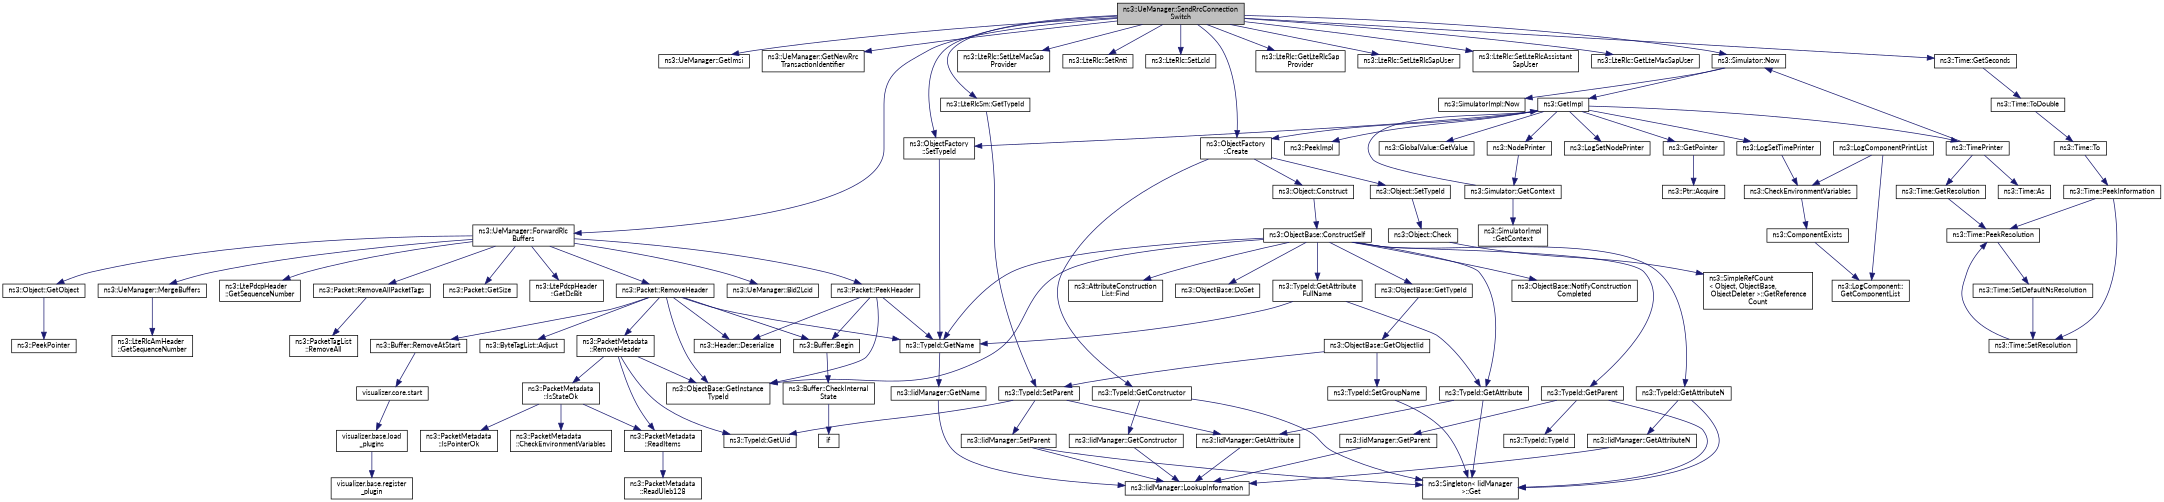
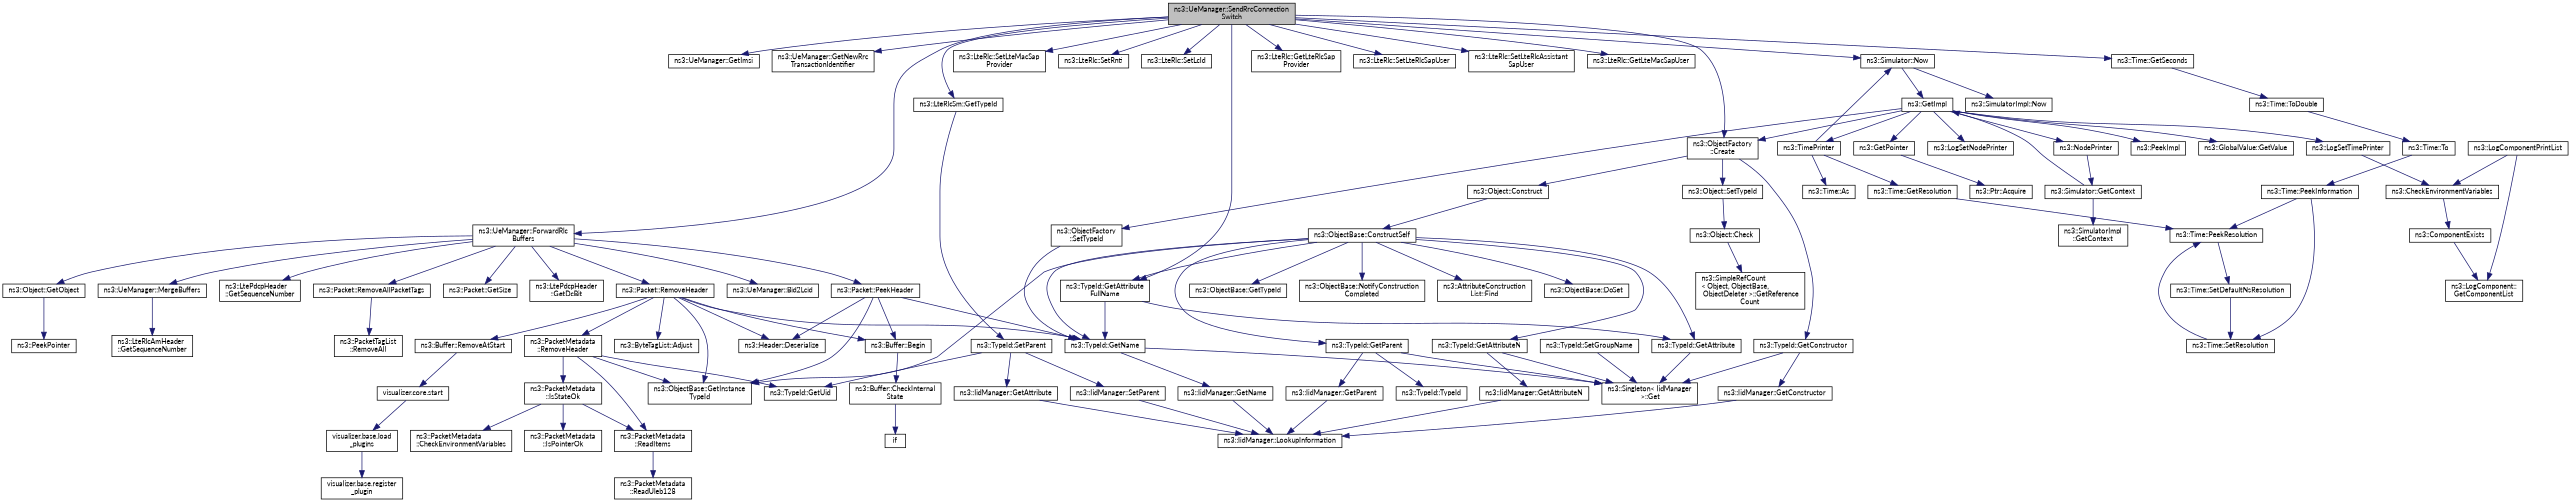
edge "ns3::UeManager::SendRrcConnection Switch" -> "ns3::ObjectFactory ::SetTypeId": now "ns3::UeManager::SendRrcConnection Switch" -> "ns3::TypeId::GetAttribute FullName"
node "ns3::ObjectBase::GetObjectIid": removed
edge "ns3::TypeId::GetAttribute" -> "ns3::IidManager::GetAttribute": removed
edge "ns3::IidManager::SetParent" -> "ns3::Singleton< IidManager >::Get": now "ns3::TypeId::GetName" -> "ns3::Singleton< IidManager >::Get"
